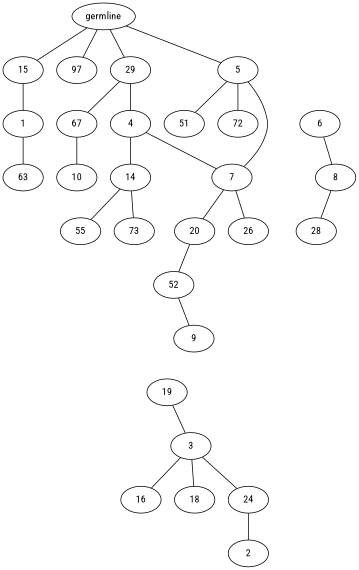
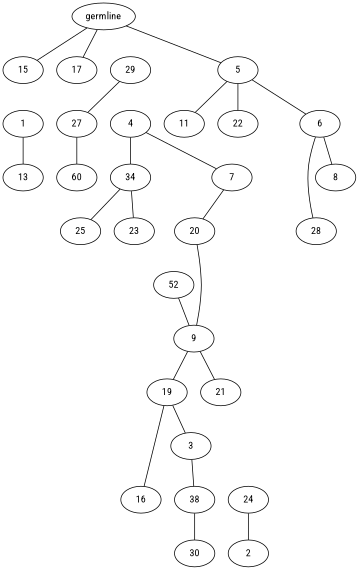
edge "germline" -- "29": removed
node "97": label "97" -> "17"
edge "15" -- "1": removed
edge "29" -- "4": removed
node "67": label "67" -> "27"
node "51": label "51" -> "11"
node "72": label "72" -> "22"
edge "5" -- "7": now "5" -- "6"
node "63": label "63" -> "13"
node "10": label "10" -> "60"
node "14": label "14" -> "34"
edge "8" -- "28": now "6" -- "28"
node "55": label "55" -> "25"
node "73": label "73" -> "23"
node "26": removed
edge "20" -- "52": now "20" -- "9"
edge "9" -- "19": added
node "21": added
edge "3" -- "16": now "19" -- "16"
edge "3" -- "24": removed
node "18": label "18" -> "38"
node "30": added
